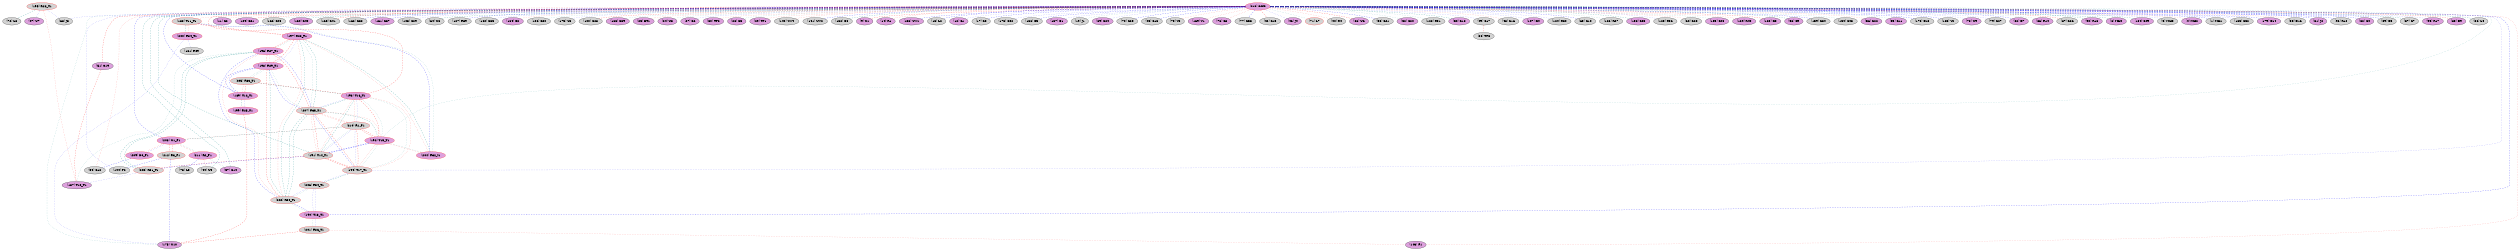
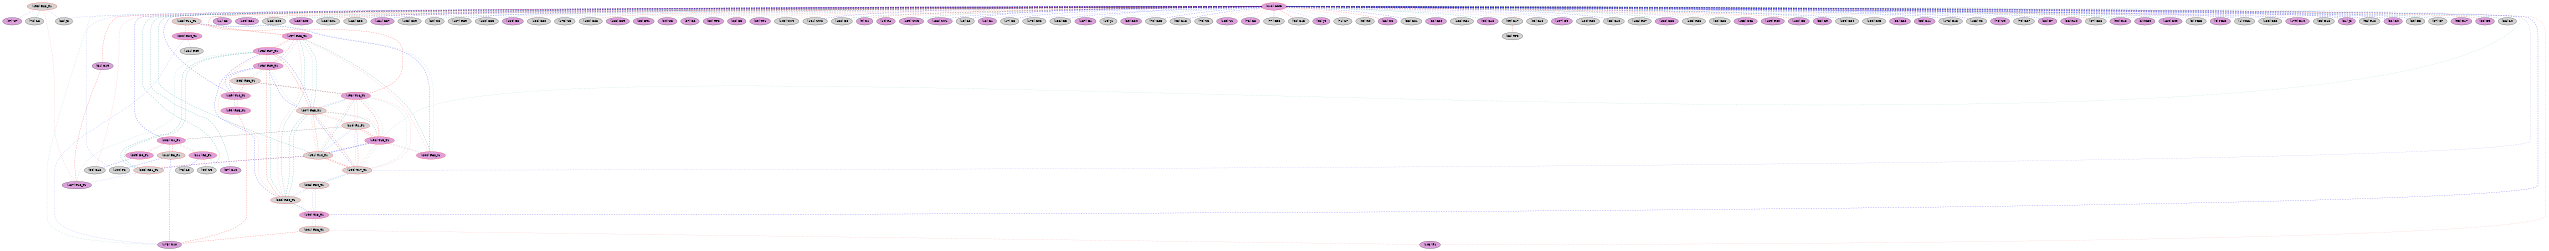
node "(139) SW3": added
node "(71) L7": color red -> black
